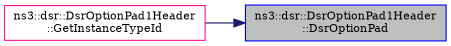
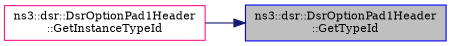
node "ns3::dsr::DsrOptionPad1Header ::DsrOptionPad": label "ns3::dsr::DsrOptionPad1Header ::DsrOptionPad" -> "ns3::dsr::DsrOptionPad1Header ::GetTypeId"
